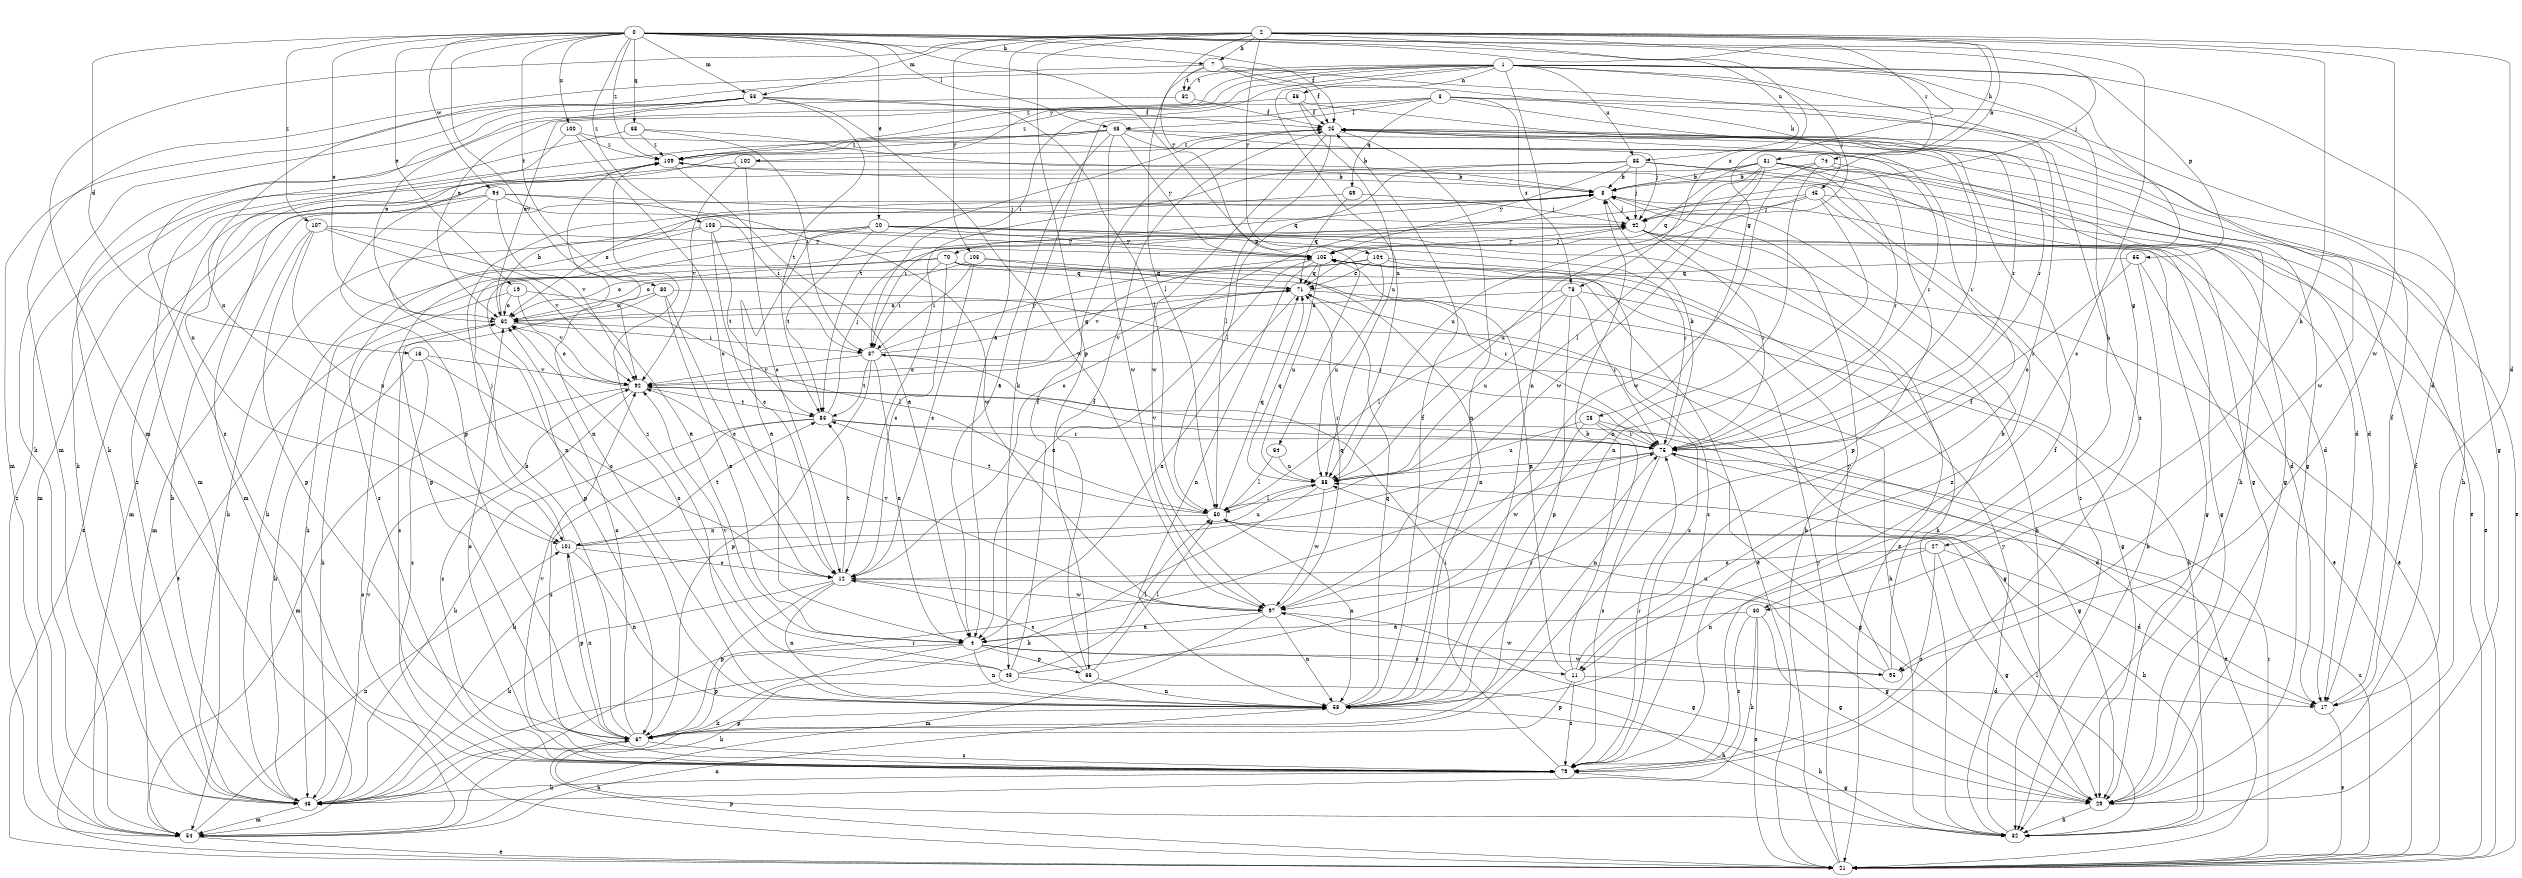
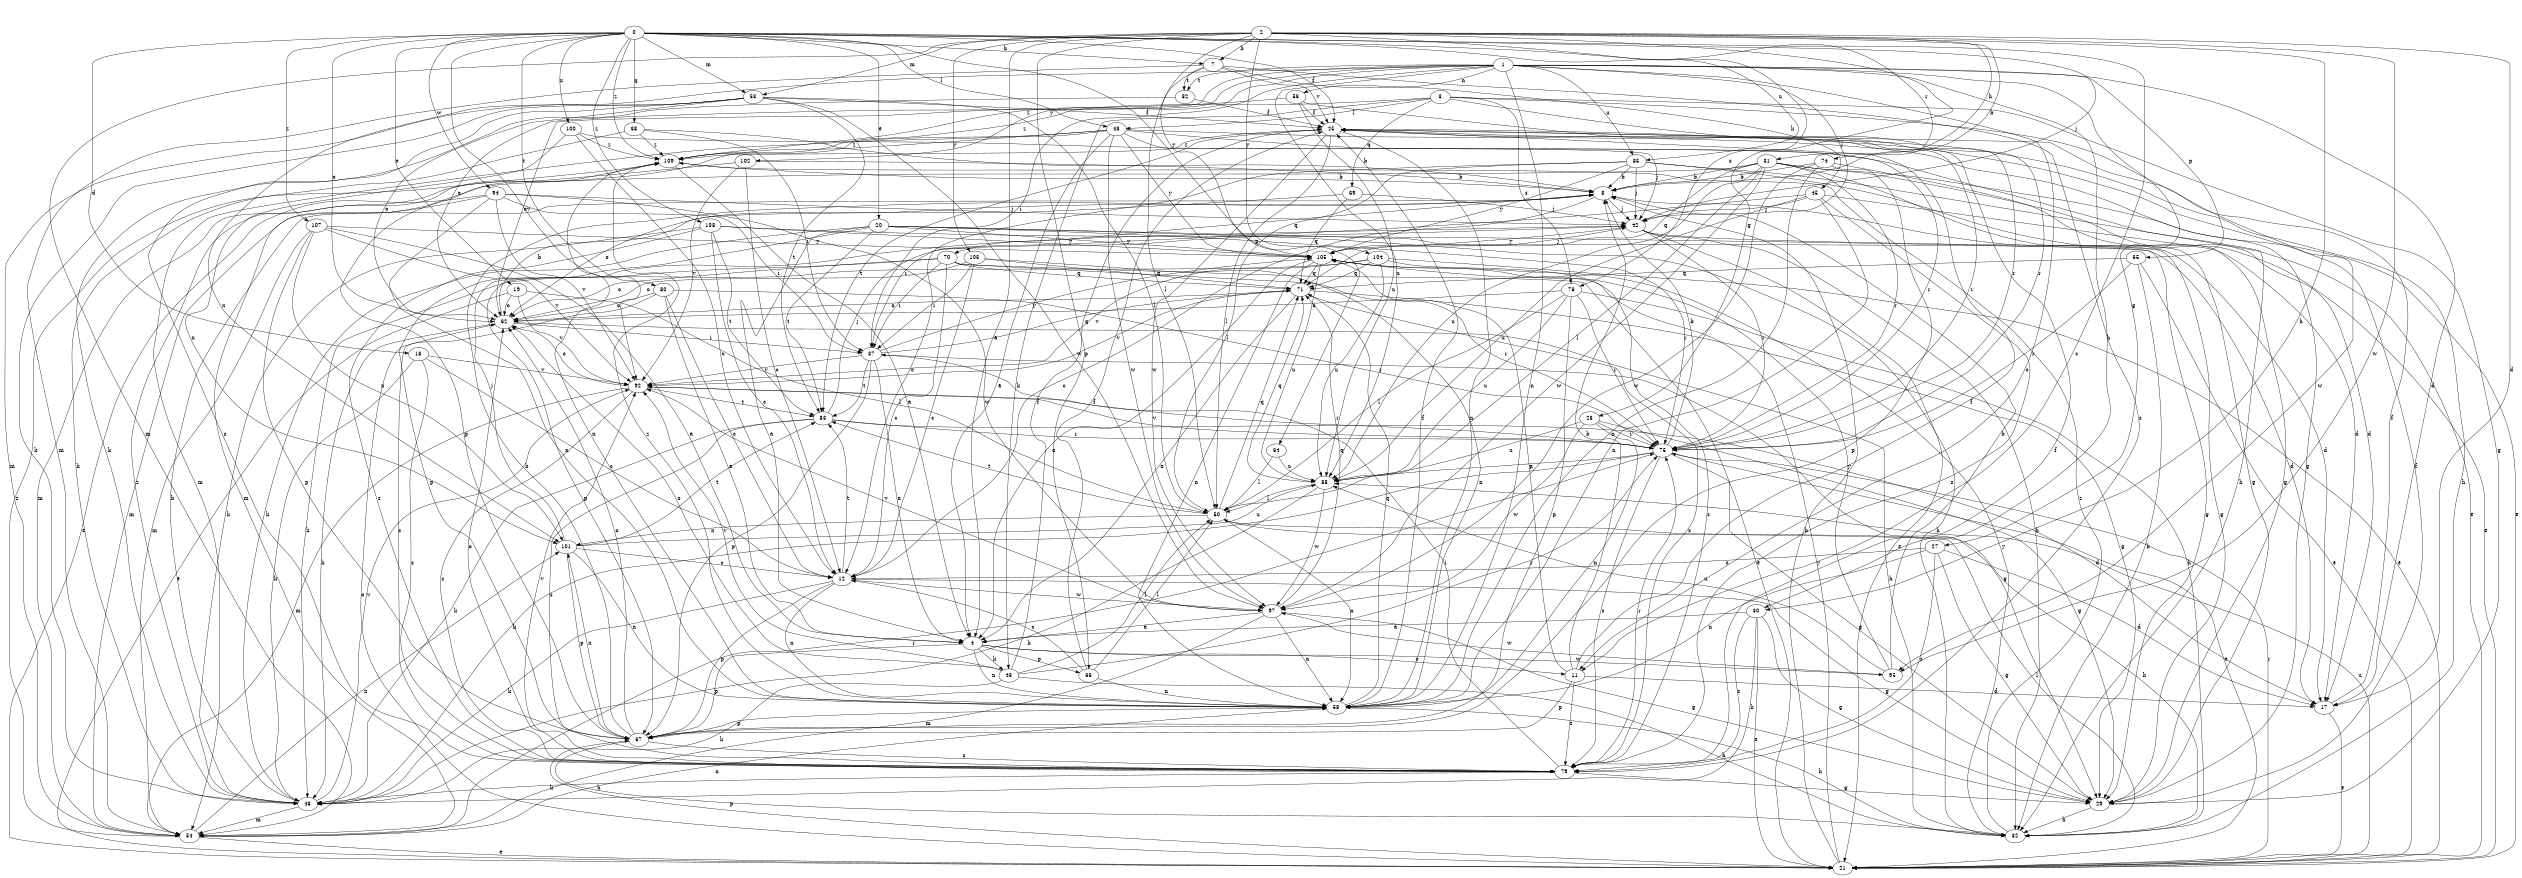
edge "7" -> "25": label "f" -> "v"
edge "104" -> "71": label "e" -> "q"
edge "4" -> "46": now "4" -> "43"
